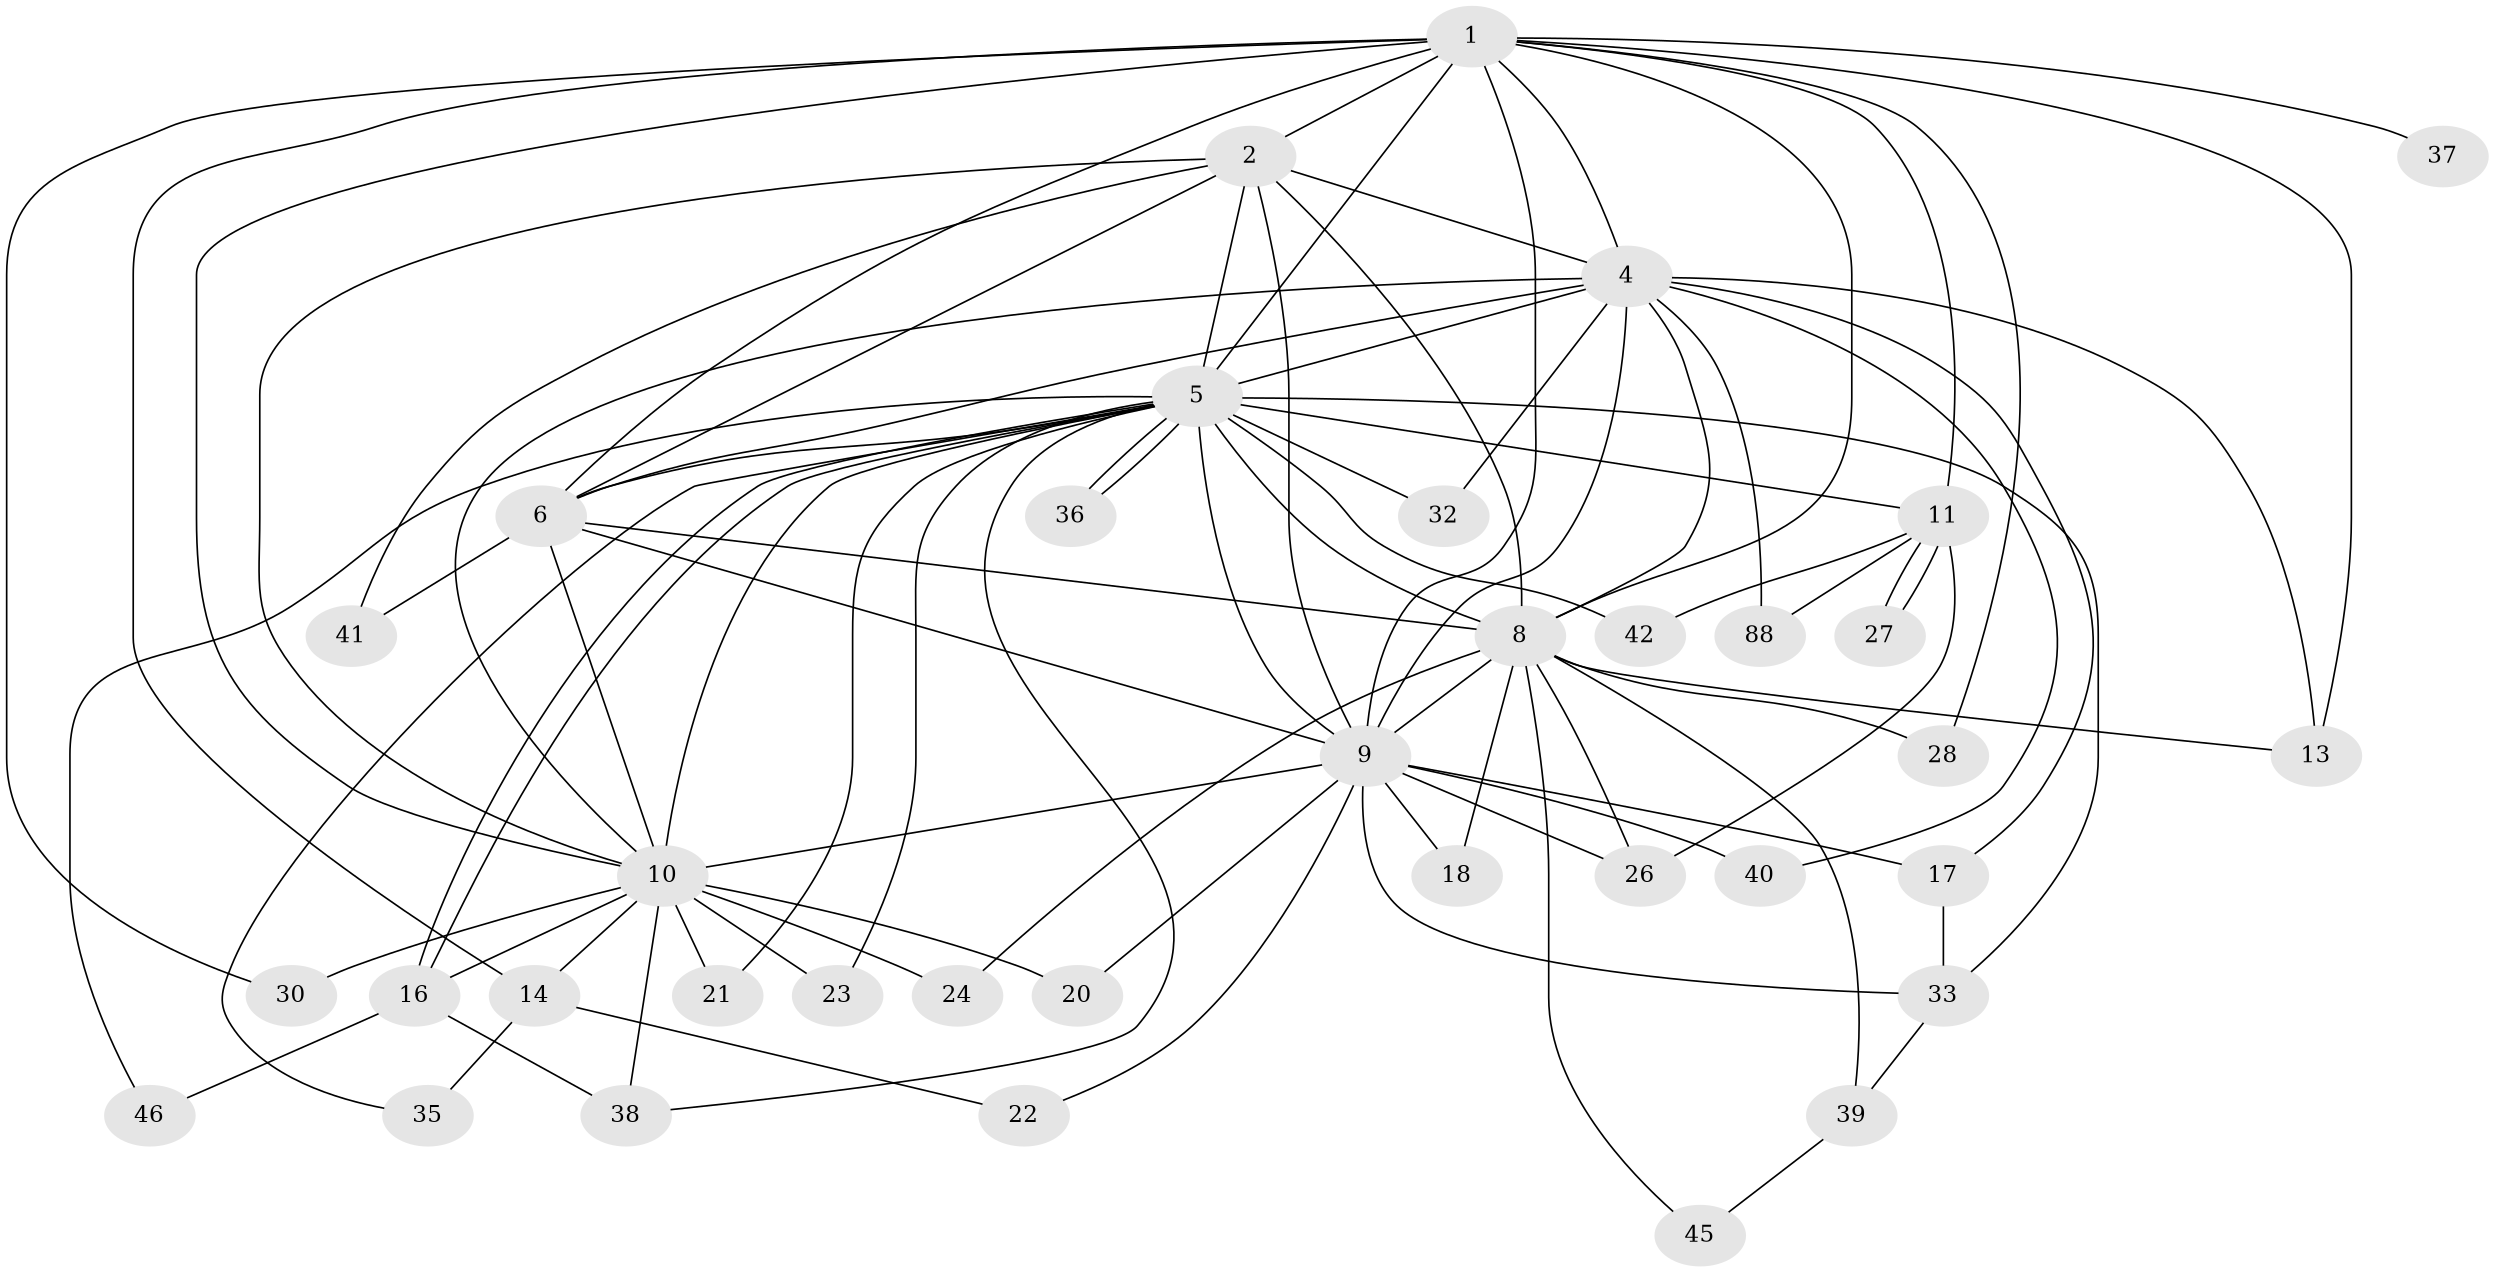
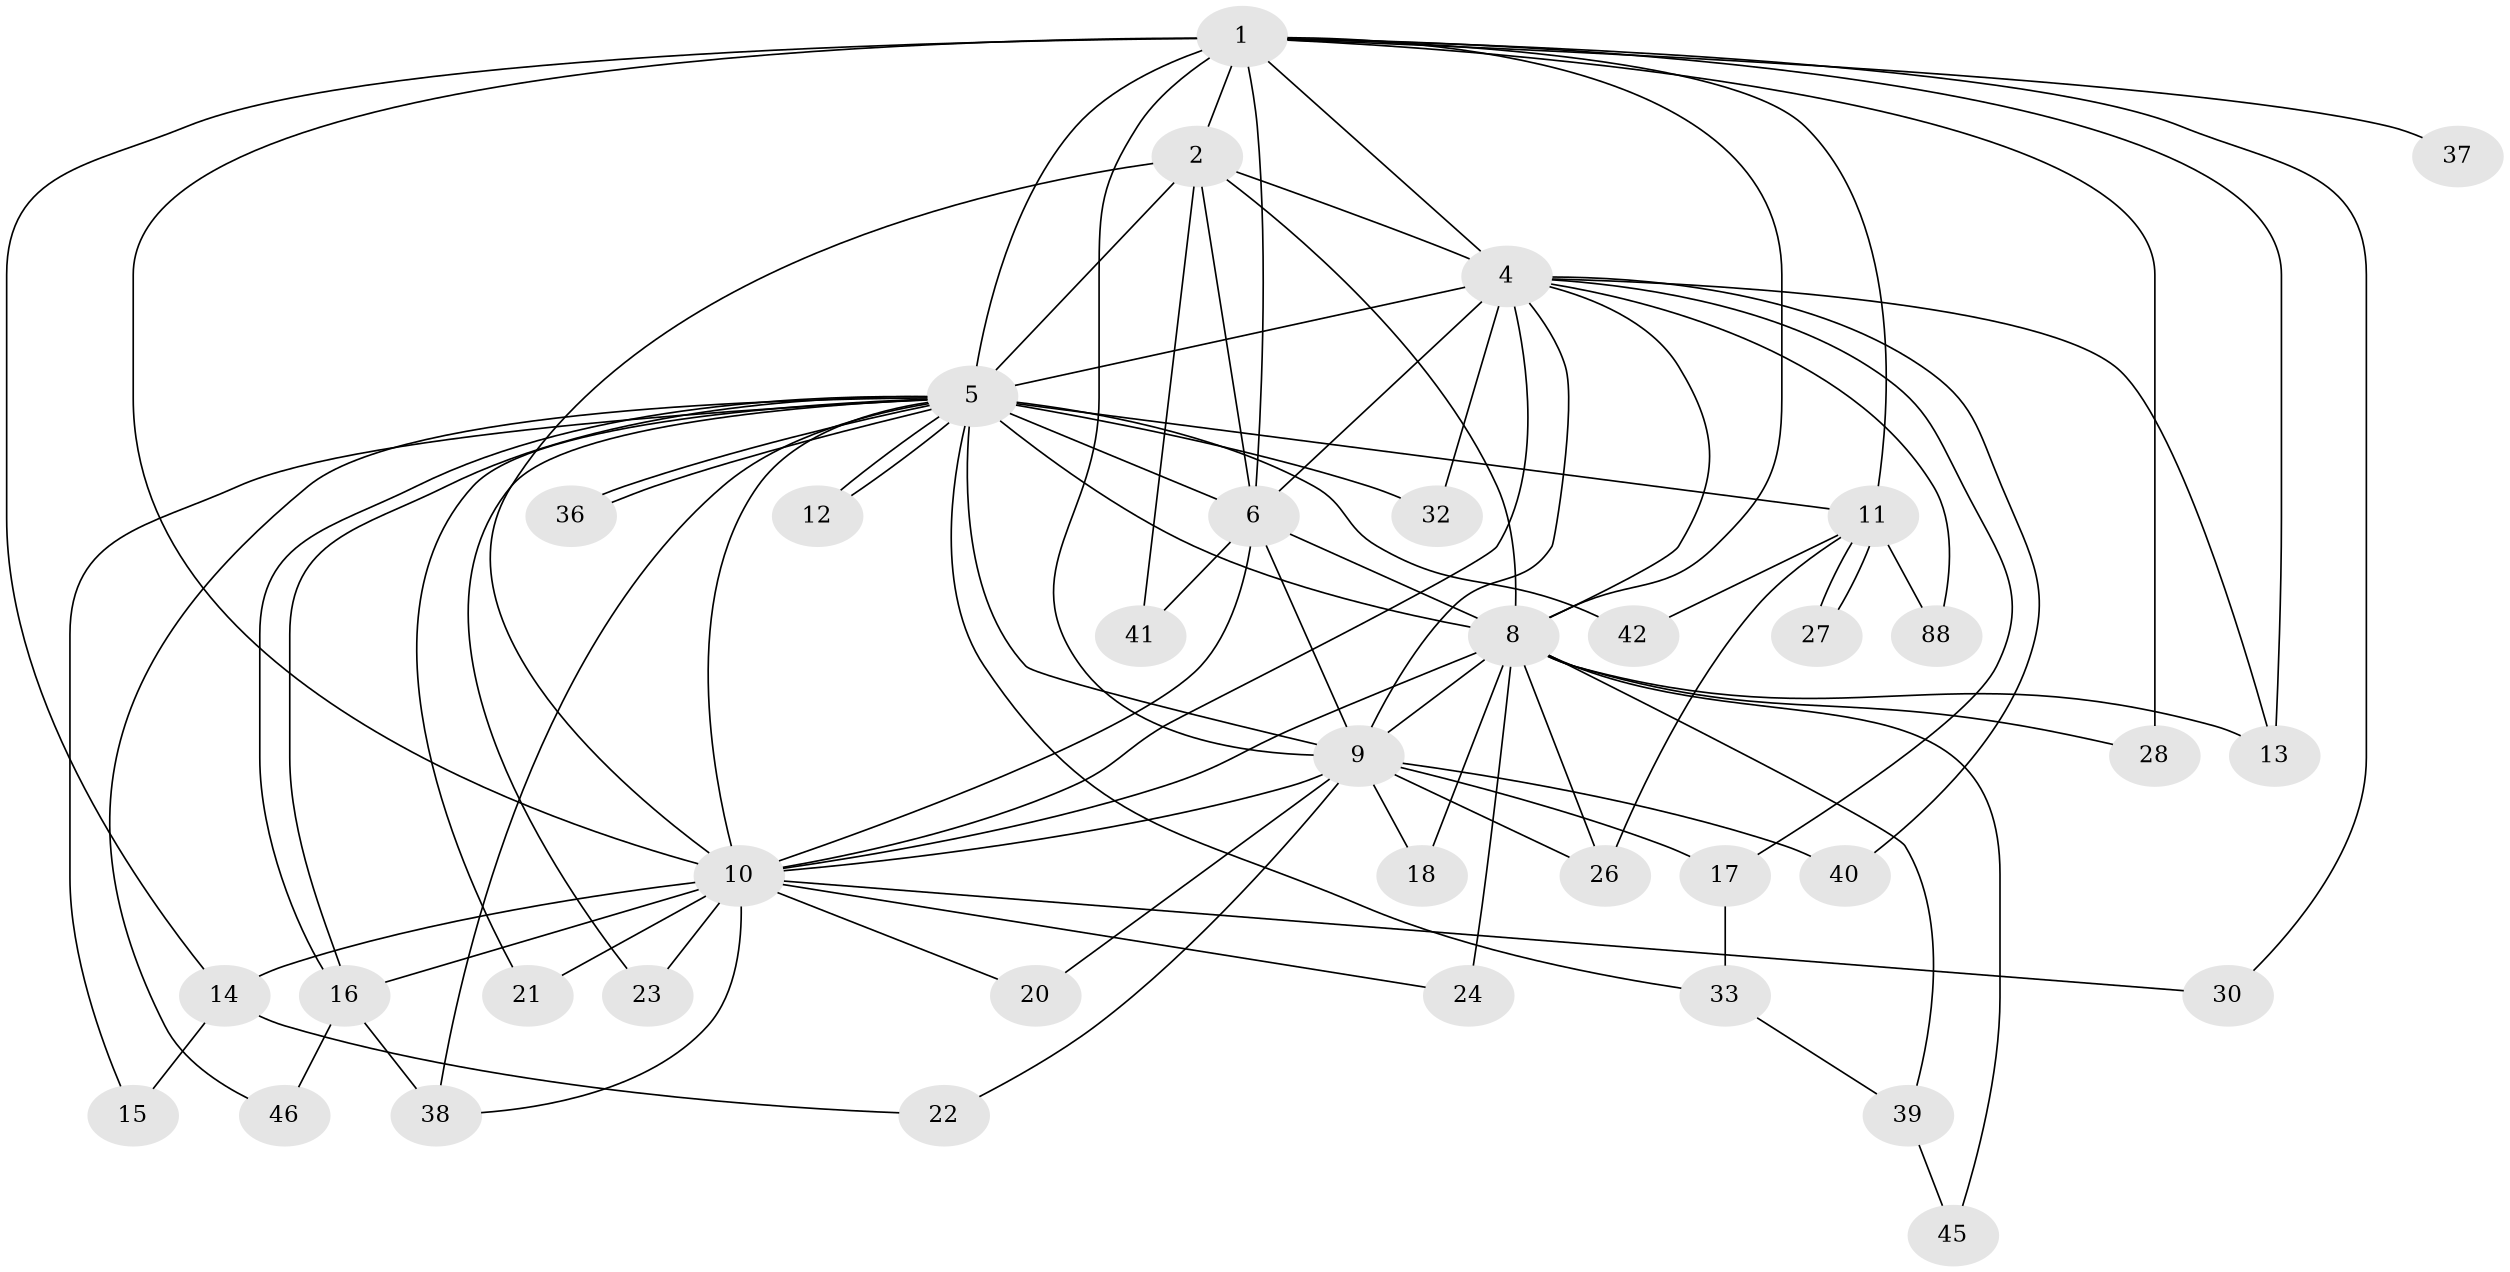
edge "2" -- "9": removed
node "12": added
edge "8" -- "10": added
edge "9" -- "33": removed
node "35": label "35" -> "15"
